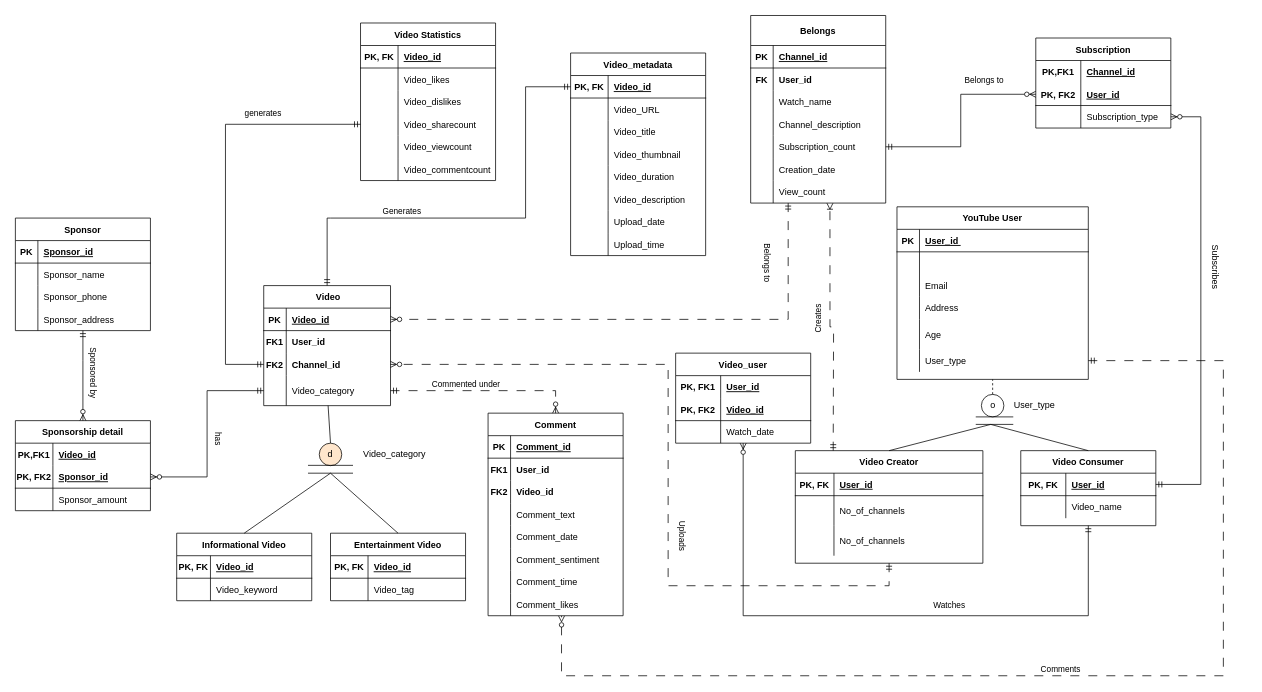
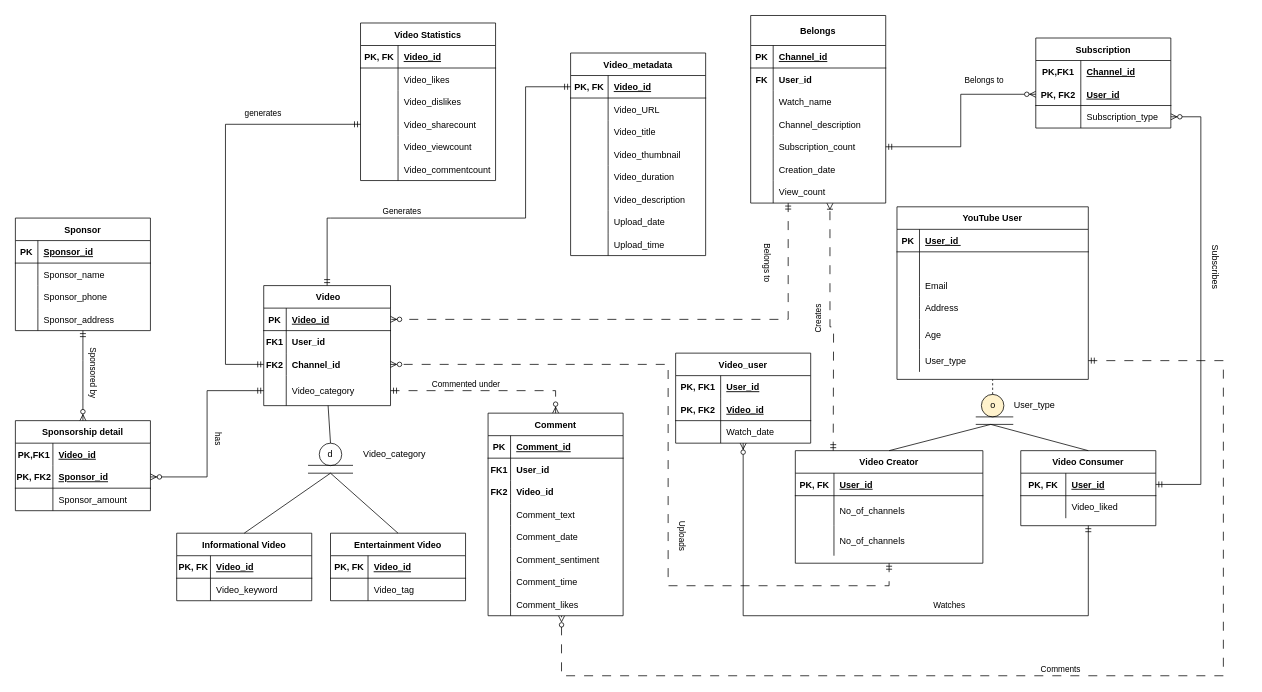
node "o": fillcolor #ffffff -> #fff2cc
node "d": fillcolor #ffe6cc -> #ffffff
node "Video_name": label "Video_name" -> "Video_liked"
